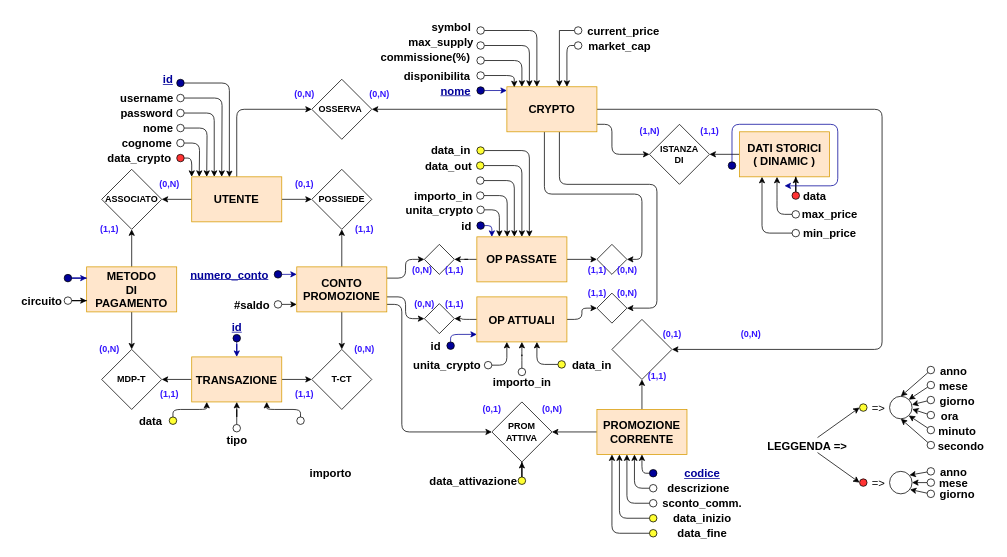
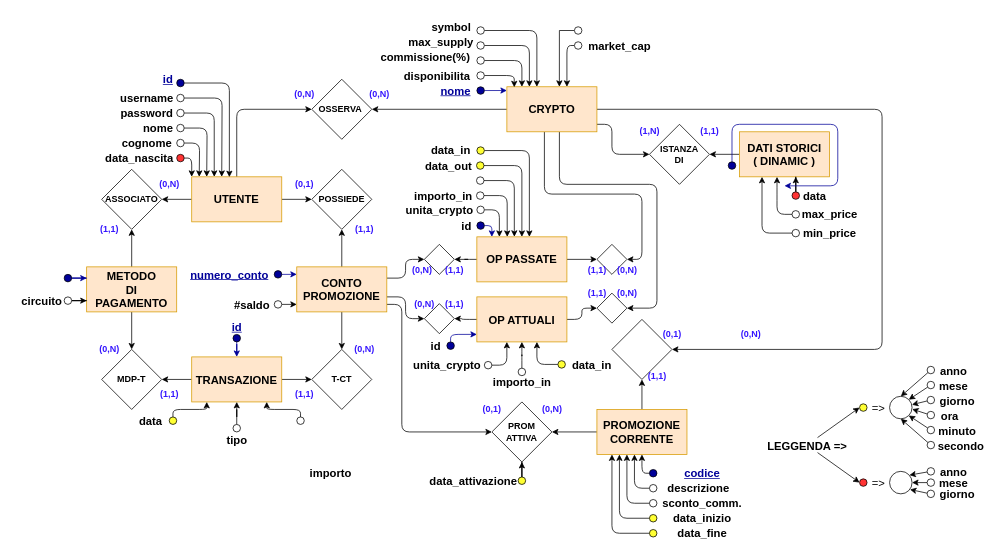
node "current_price": removed
node "data_crypto": label "data_crypto" -> "data_nascita"
